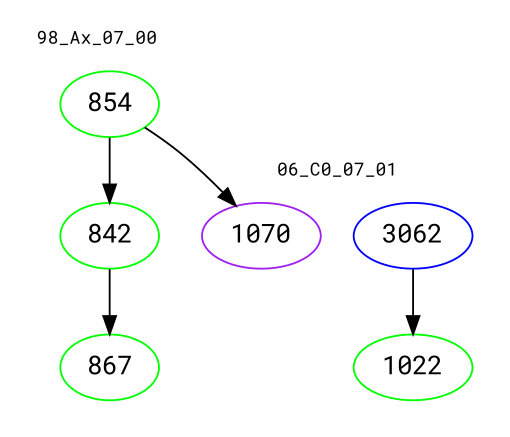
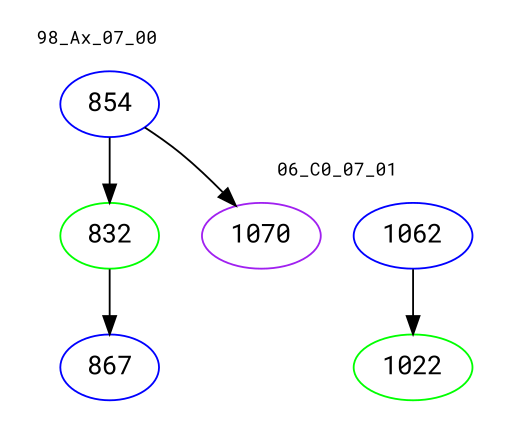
node "854": color green -> blue
node "842": label "842" -> "832"
node "3062": label "3062" -> "1062"
node "867": color green -> blue
